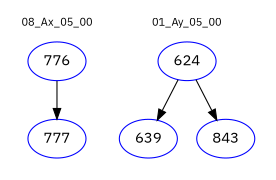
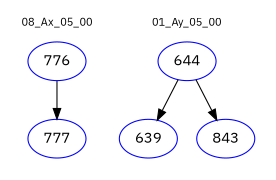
node "624": label "624" -> "644"
